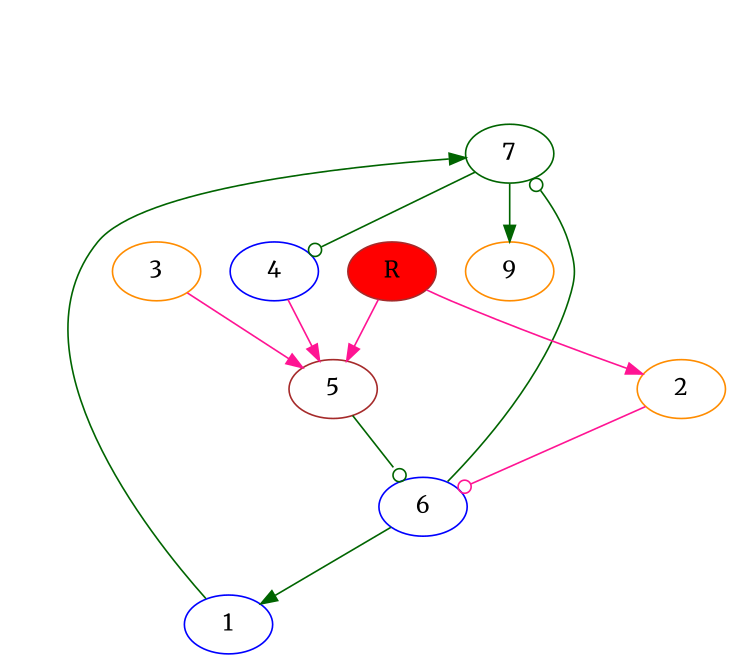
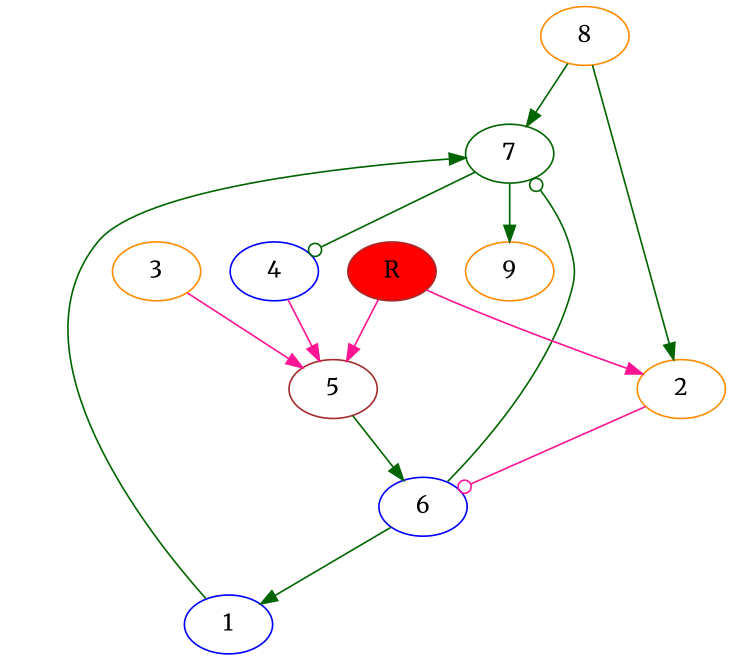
node "8": added
edge "5" -> "6": arrowhead odot -> normal
